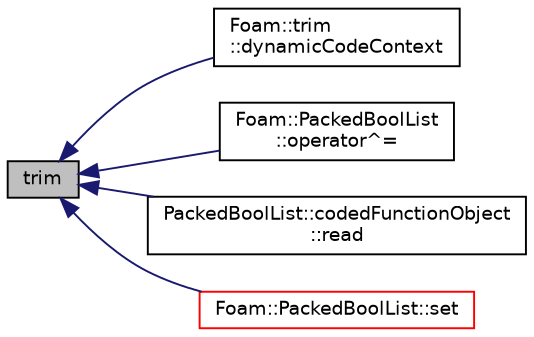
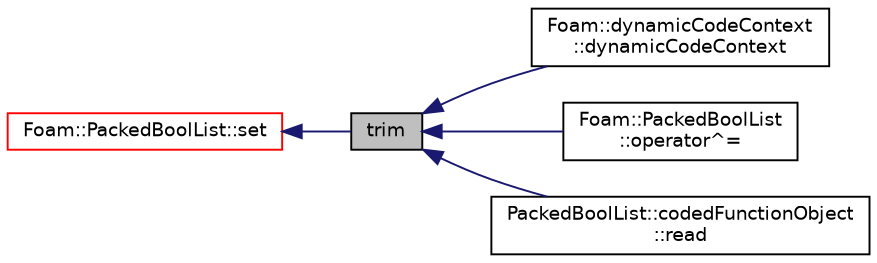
node "Foam::trim ::dynamicCodeContext": label "Foam::trim ::dynamicCodeContext" -> "Foam::dynamicCodeContext ::dynamicCodeContext"
edge "Foam::PackedBoolList::set" -> "trim": reversed
